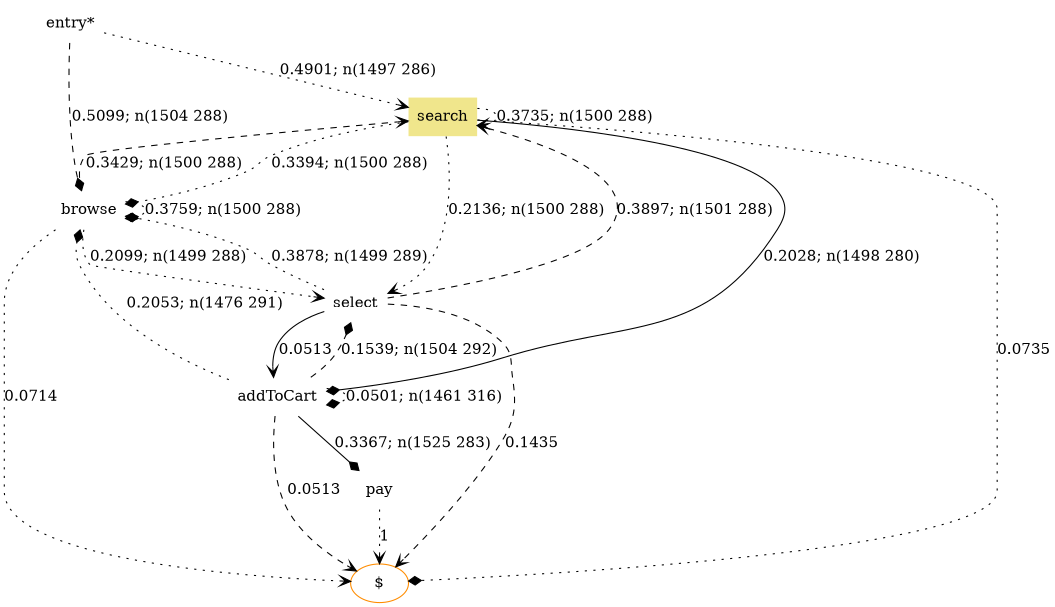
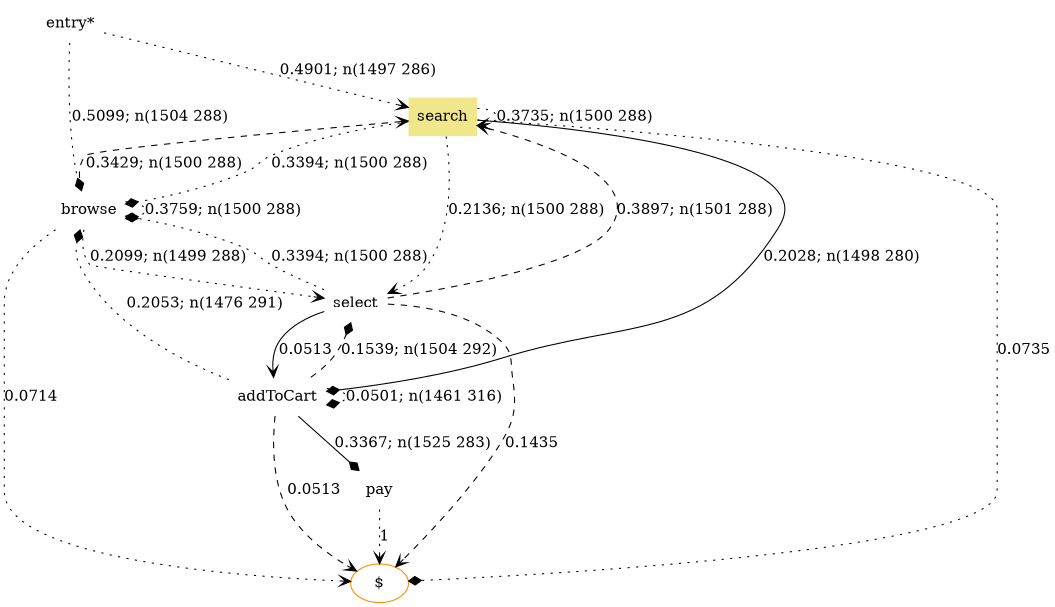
edge "entry*" -> "browse": style dashed -> dotted
edge "select" -> "browse": label "0.3878; n(1499 289)" -> "0.3394; n(1500 288)"
